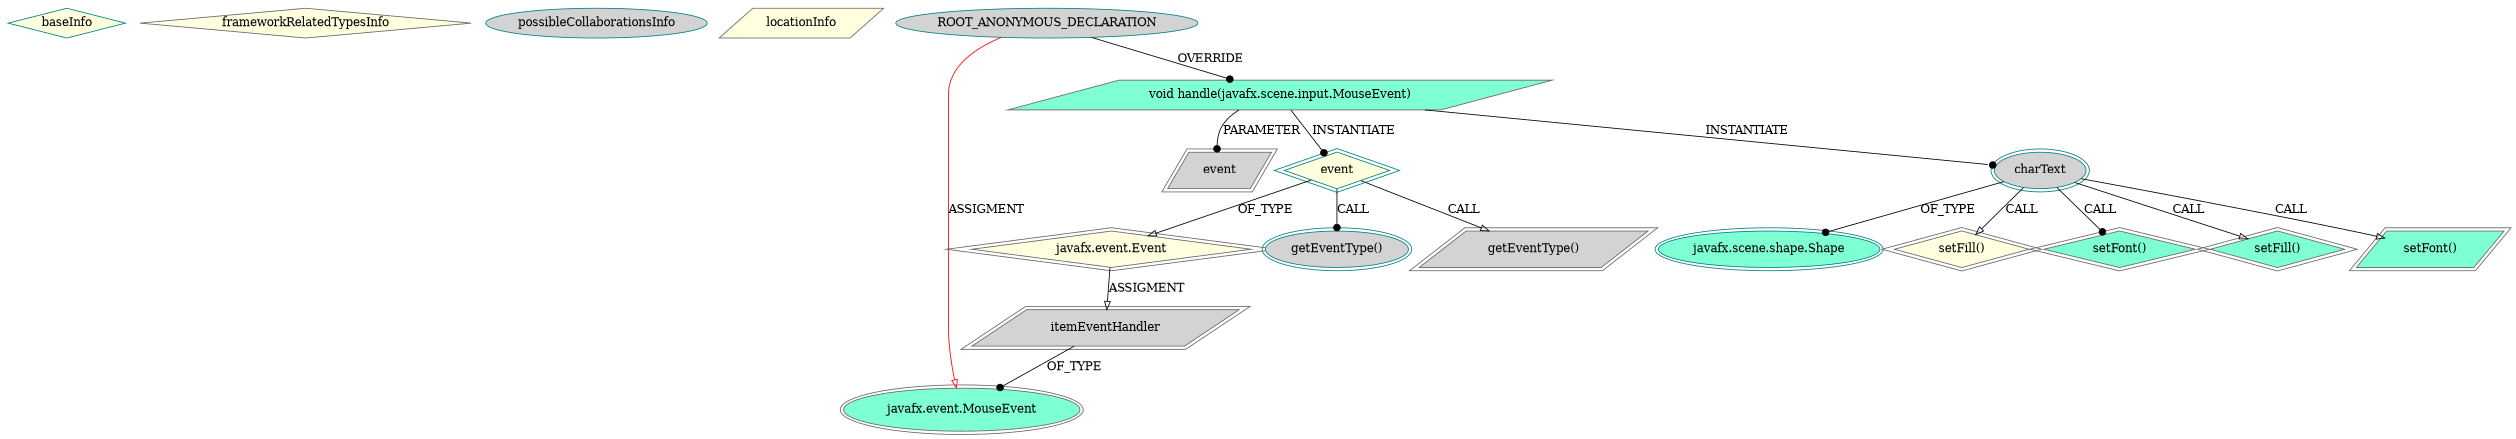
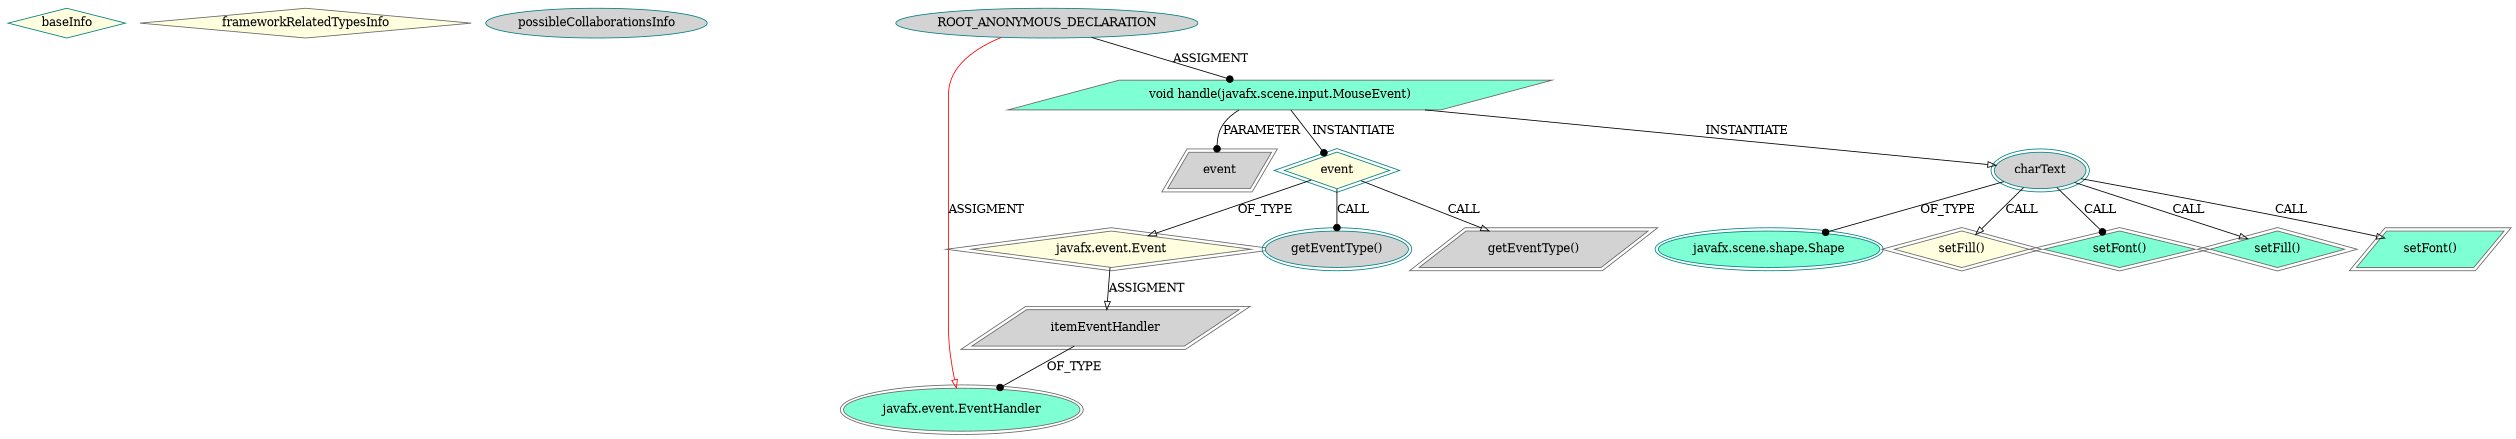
node "locationInfo": removed
edge "ROOT_ANONYMOUS_DECLARATION" -> "void handle(javafx.scene.input.MouseEvent)": label "OVERRIDE" -> "ASSIGMENT"
edge "void handle(javafx.scene.input.MouseEvent)" -> "charText": arrowhead dot -> onormal
node "javafx.event.MouseEvent": label "javafx.event.MouseEvent" -> "javafx.event.EventHandler"
